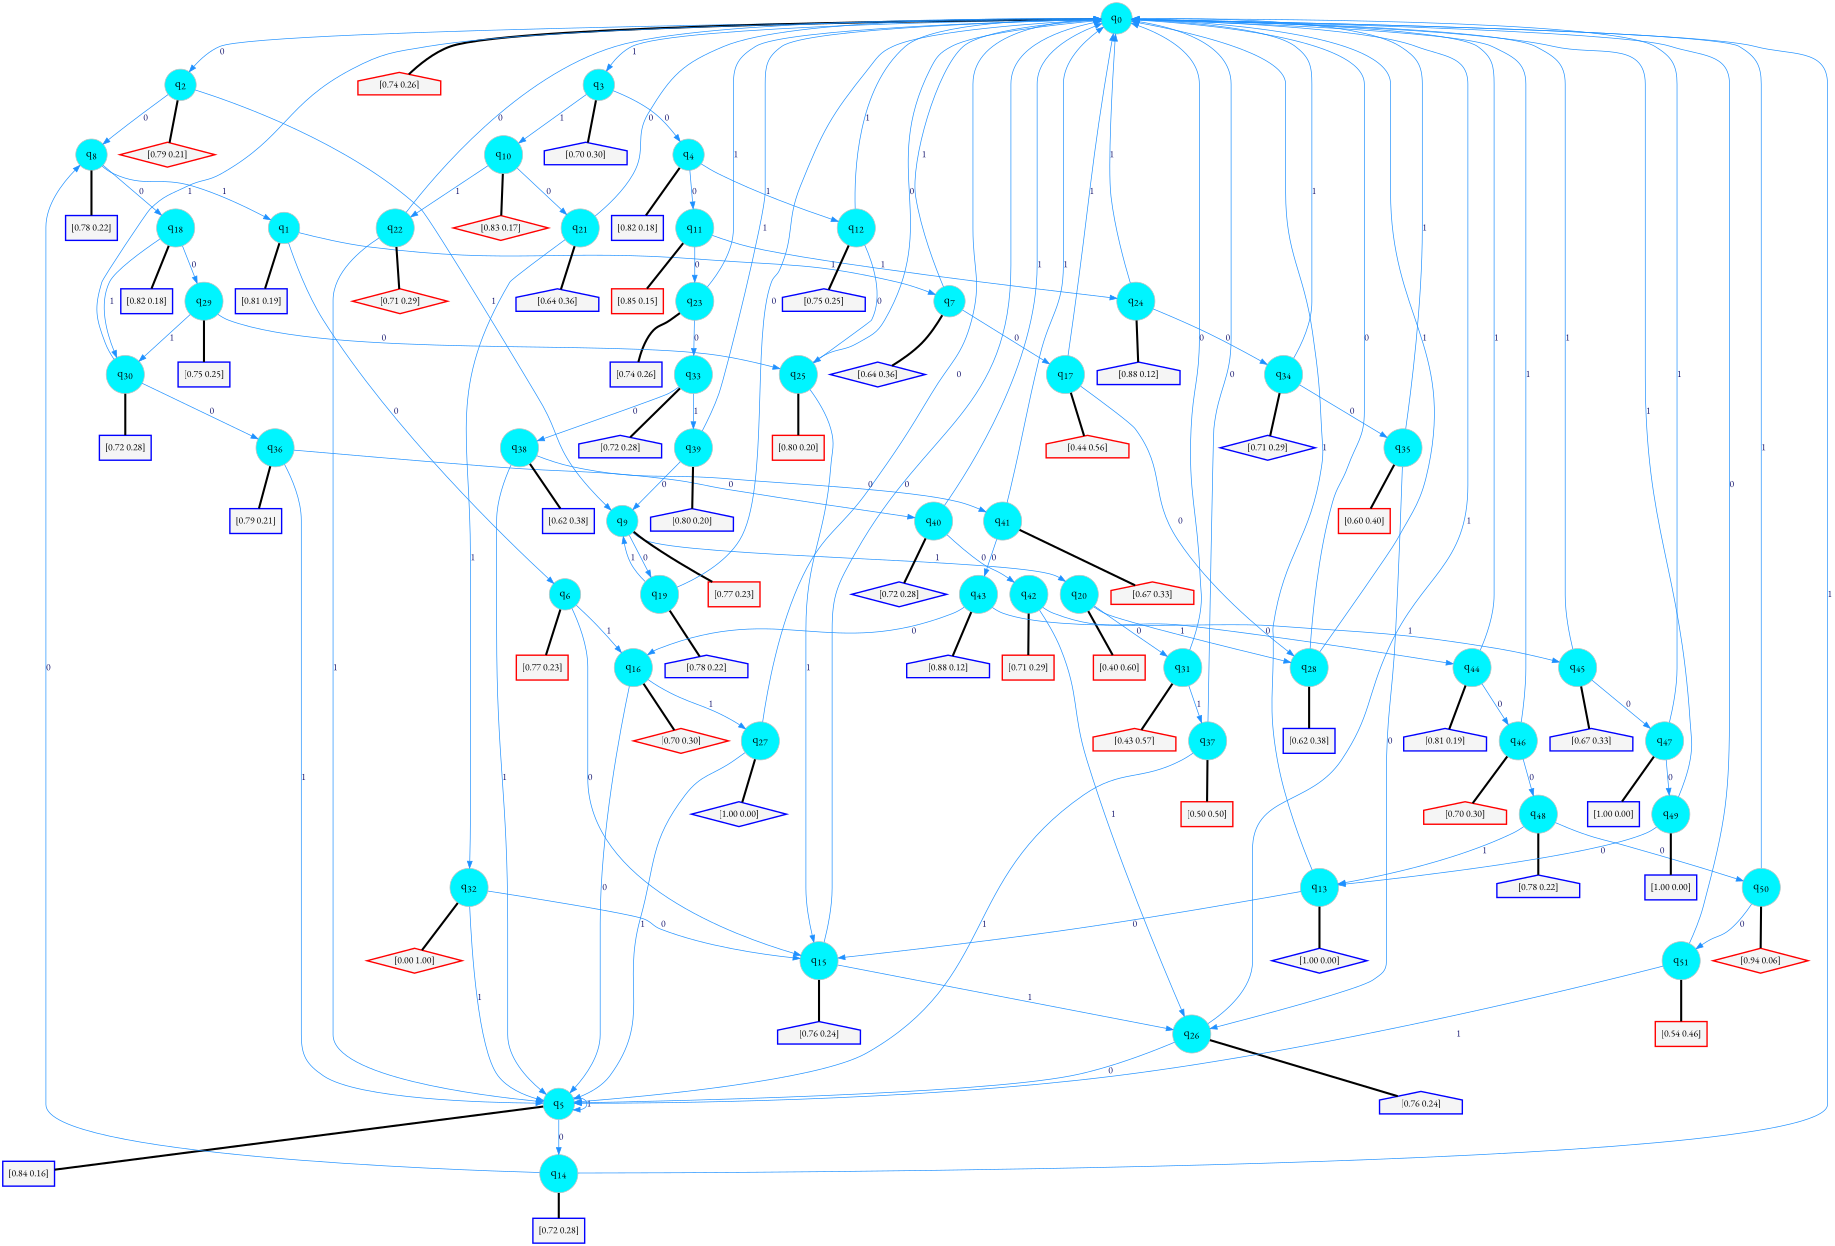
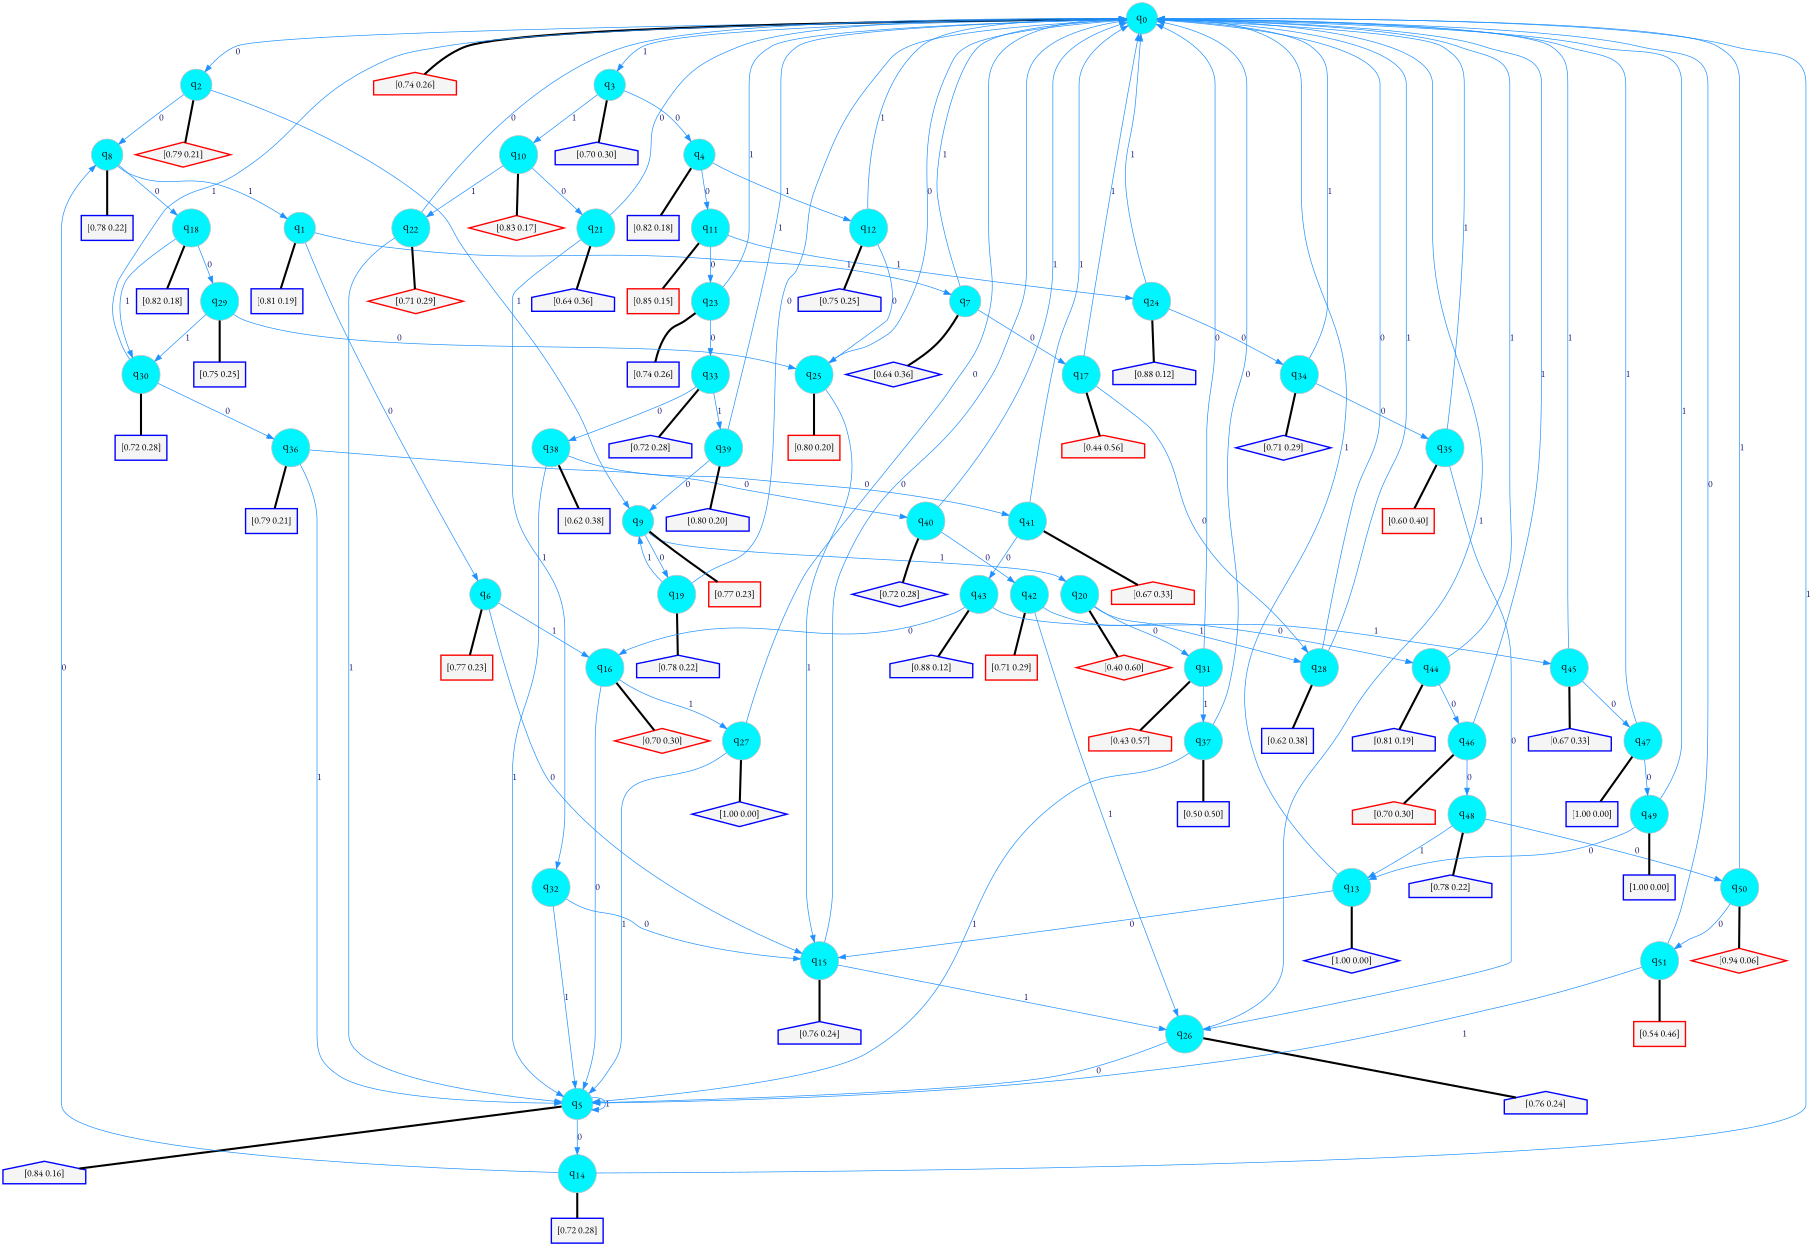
node "[0.40 0.60]": shape box -> diamond
node "[0.50 0.50]": color red -> blue
node "[0.00 1.00]": removed
node "[0.84 0.16]": shape box -> house
